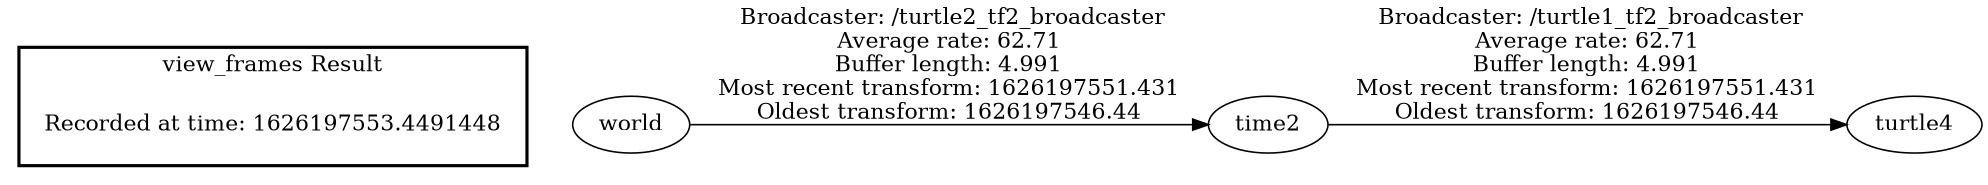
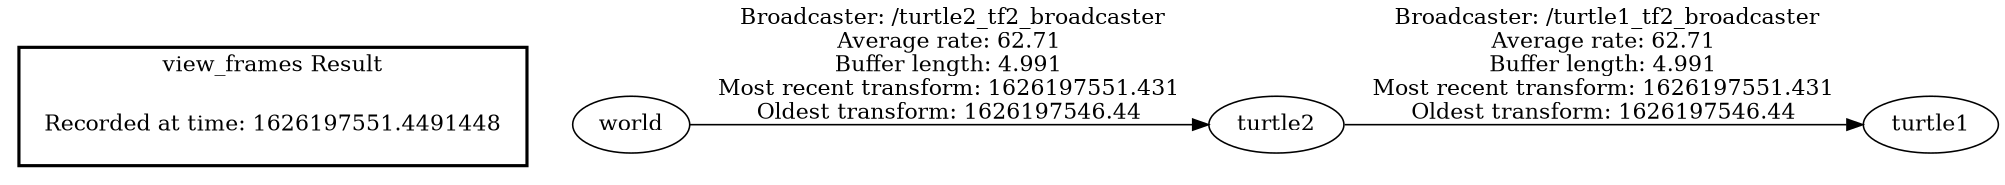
node "Recorded at time: 1626197553.4491448": label "Recorded at time: 1626197553.4491448" -> "Recorded at time: 1626197551.4491448"
node "time2": label "time2" -> "turtle2"
node "turtle4": label "turtle4" -> "turtle1"
